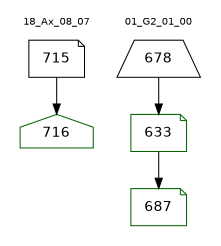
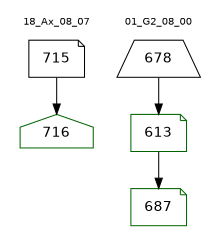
cluster "01_G2_01_00": label "01_G2_01_00" -> "01_G2_08_00"
node "633": label "633" -> "613"
